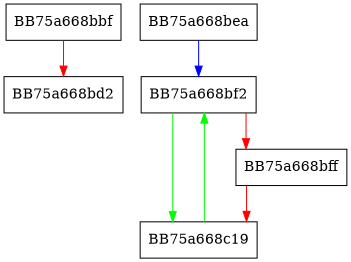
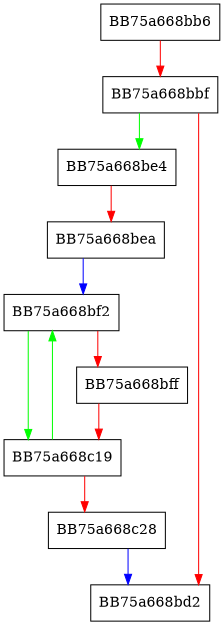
node "BB75a668bb6": added
node "BB75a668be4": added
node "BB75a668c28": added
